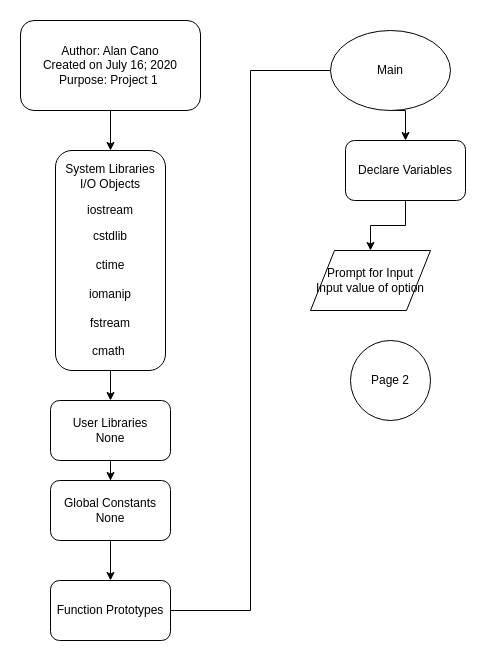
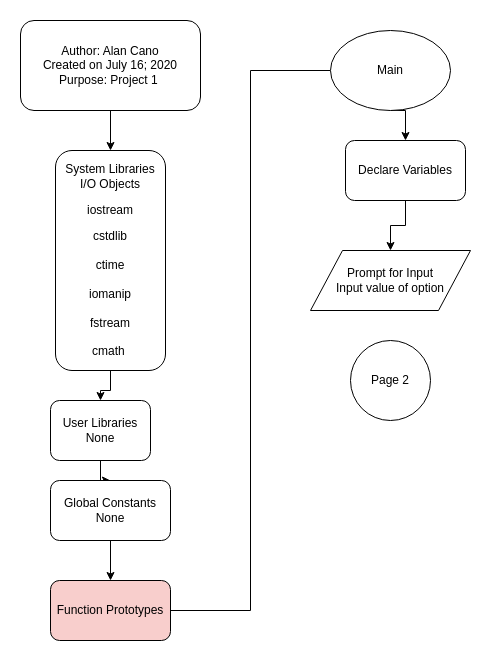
node "Prompt for Input Input value of option": size 120x60 -> 160x60
node "User Libraries None": size 120x60 -> 100x60
node "Function Prototypes": fillcolor #ffffff -> #f8cecc
